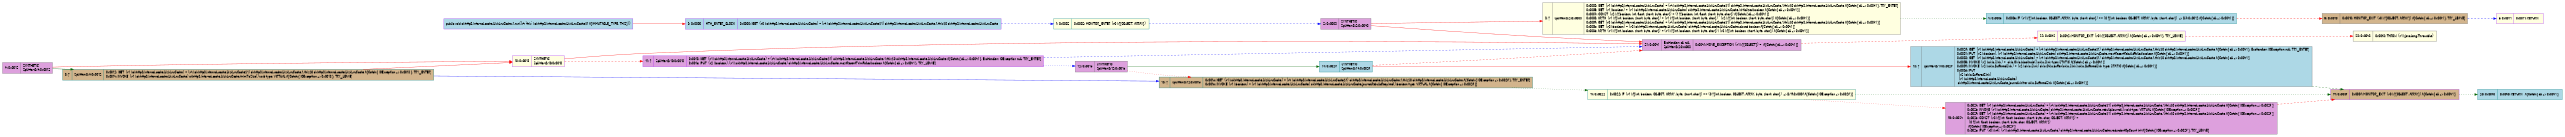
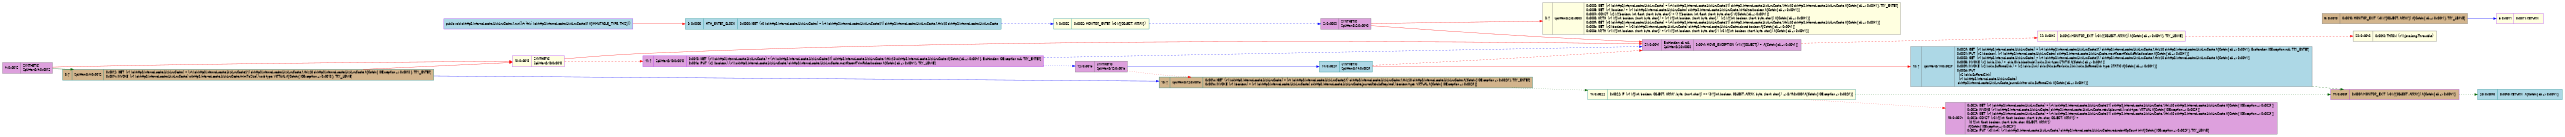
node "4: 0x000e": removed
edge "5: 0x0010" -> "6: 0x0011": style dashed -> solid
node "0: 0x0000": color purple -> teal
node "21: 0x0041": text "Splitter:B:2:0x6003" -> "Splitter:B:2:0x0003"
edge "12: 0x001c" -> "17: 0x002f": color darkgreen -> blue
edge "15: 0x0024" -> "19: 0x003f": removed
